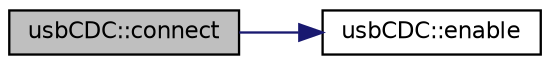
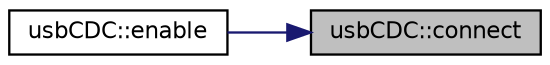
edge "usbCDC::connect" -> "usbCDC::enable": reversed
